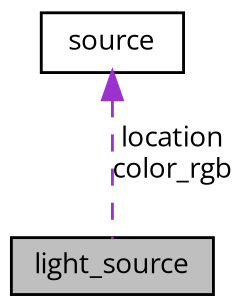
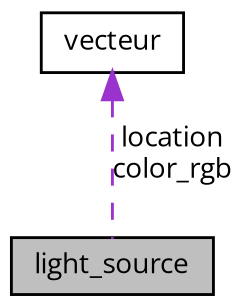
node "source": label "source" -> "vecteur"
